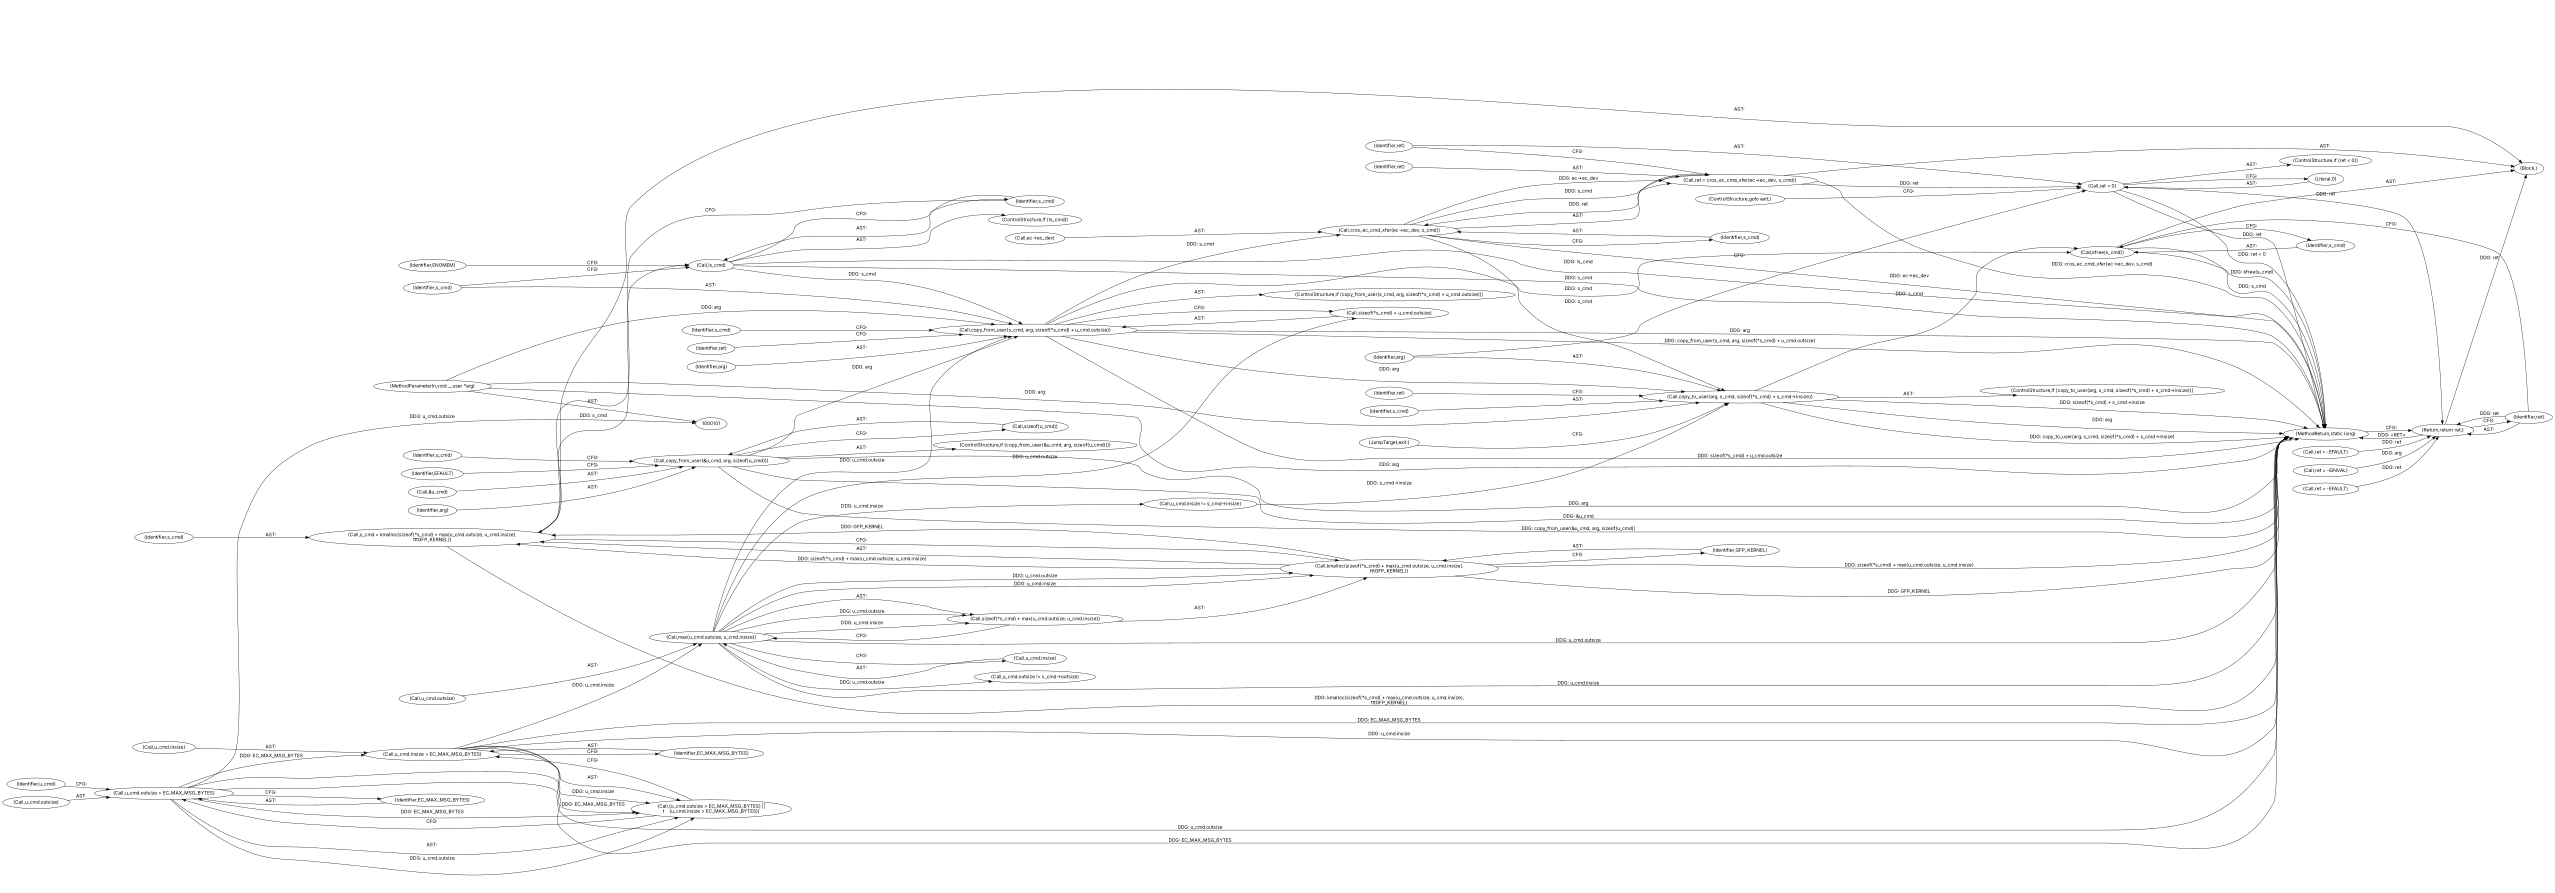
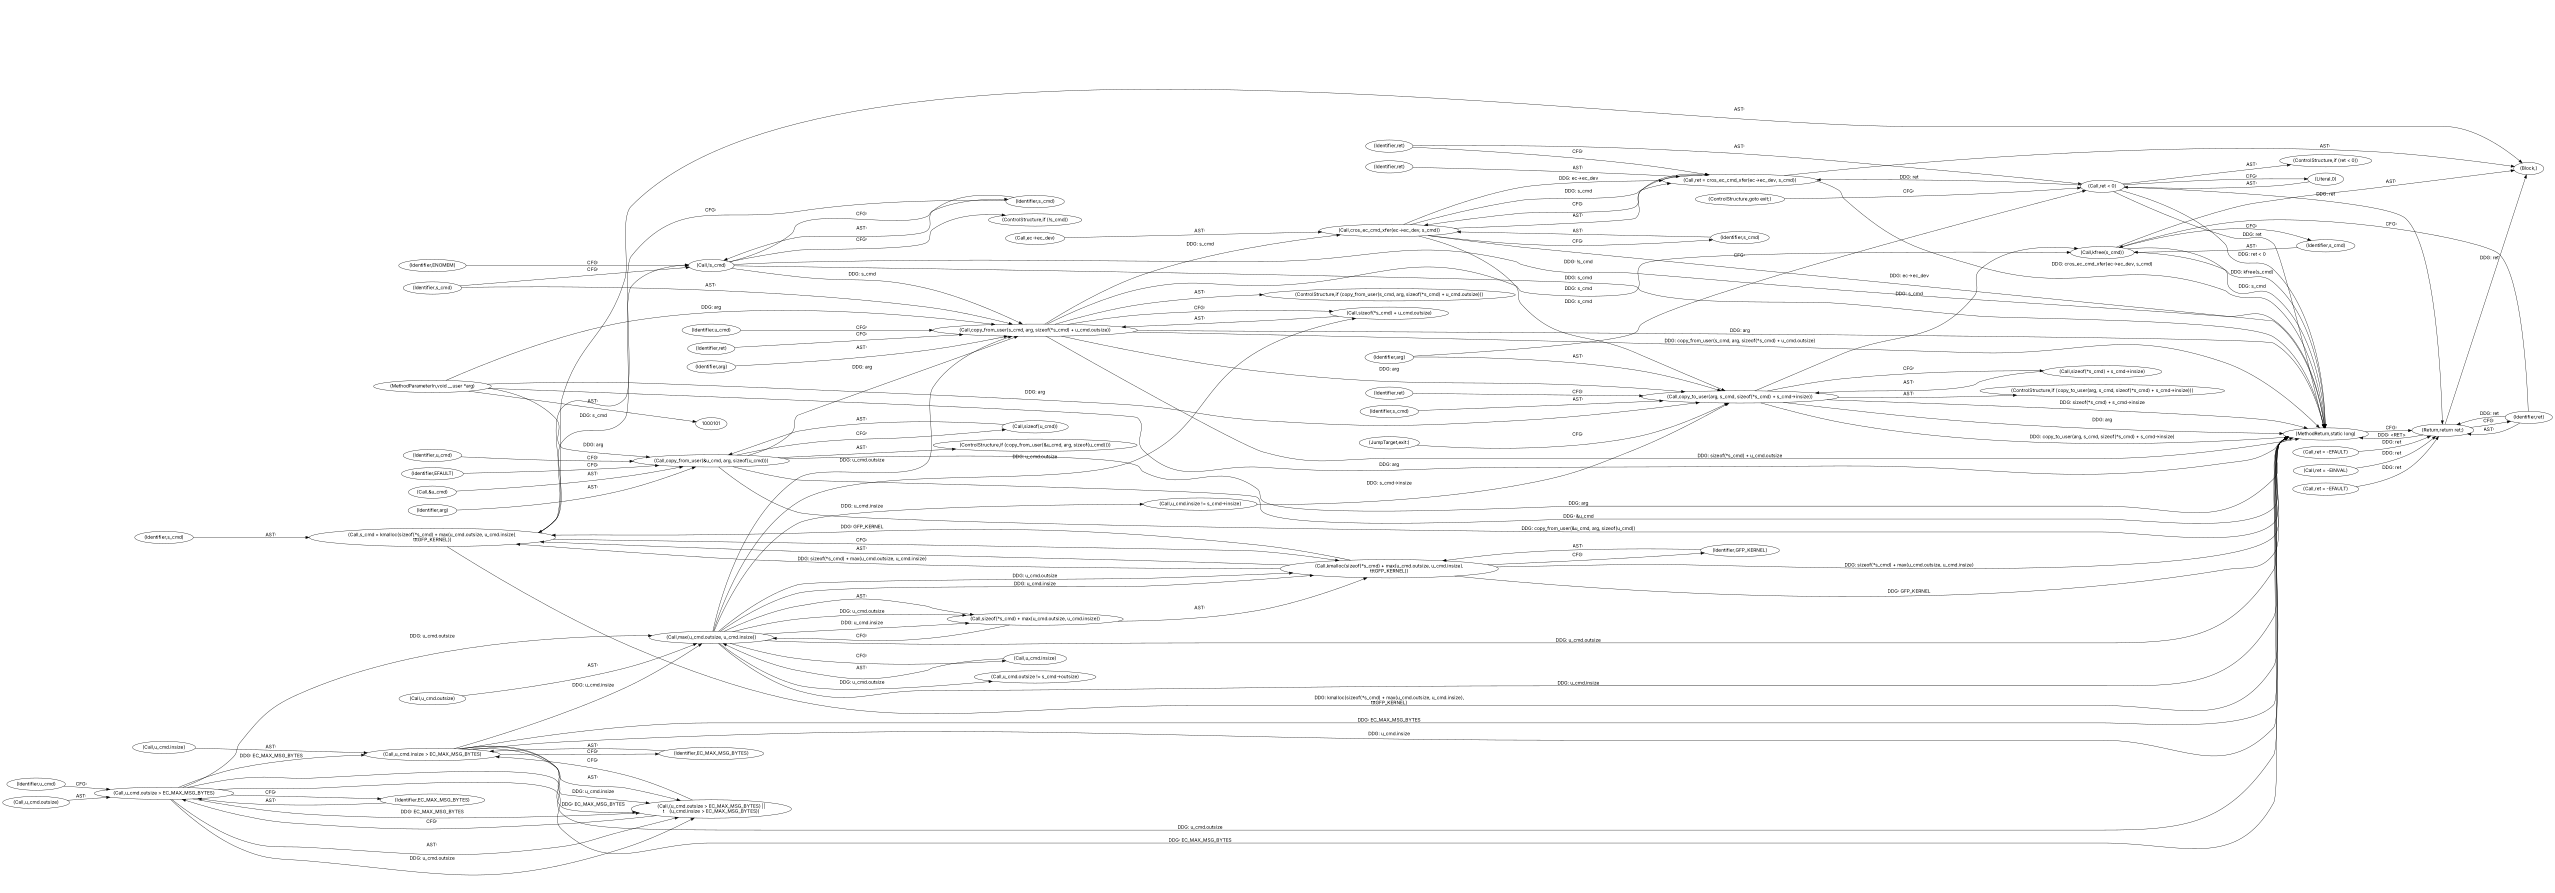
edge "(Call,ret = cros_ec_cmd_xfer(ec->ec_dev, s_cmd))" -> "(Call,ret < 0)": reversed
edge "(Call,ret = cros_ec_cmd_xfer(ec->ec_dev, s_cmd))" -> "(Call,cros_ec_cmd_xfer(ec->ec_dev, s_cmd))": label "DDG: ret" -> "CFG: "
edge "(Call,!s_cmd)" -> "(ControlStructure,if (!s_cmd))": label "AST: " -> "CFG: "
node "(Call,sizeof(*s_cmd) + s_cmd->insize)": added
edge "(MethodParameterIn,void __user *arg)" -> "(Call,copy_from_user(&u_cmd, arg, sizeof(u_cmd)))": added, label "DDG: arg"
edge "(Call,u_cmd.outsize > EC_MAX_MSG_BYTES)" -> "1000101": now "(Call,u_cmd.outsize > EC_MAX_MSG_BYTES)" -> "(Call,max(u_cmd.outsize, u_cmd.insize))"
edge "(Call,ret = -EINVAL)" -> "(Return,return ret;)": label "DDG: arg" -> "DDG: ret"
